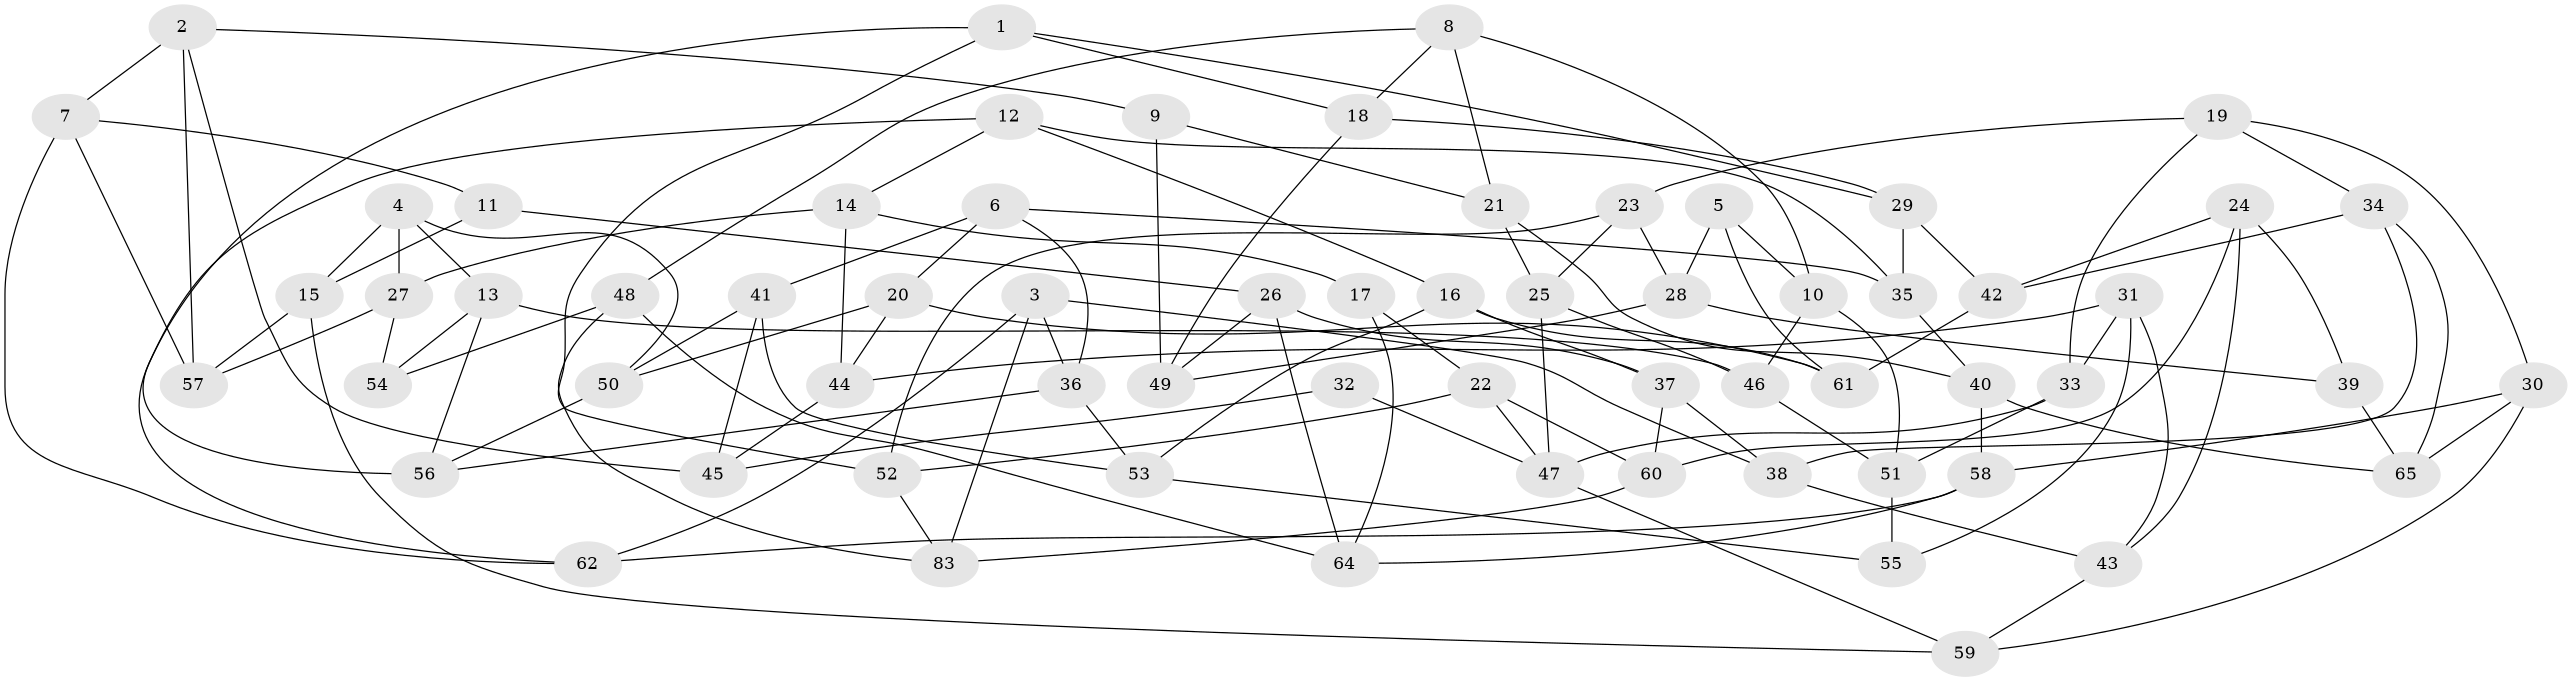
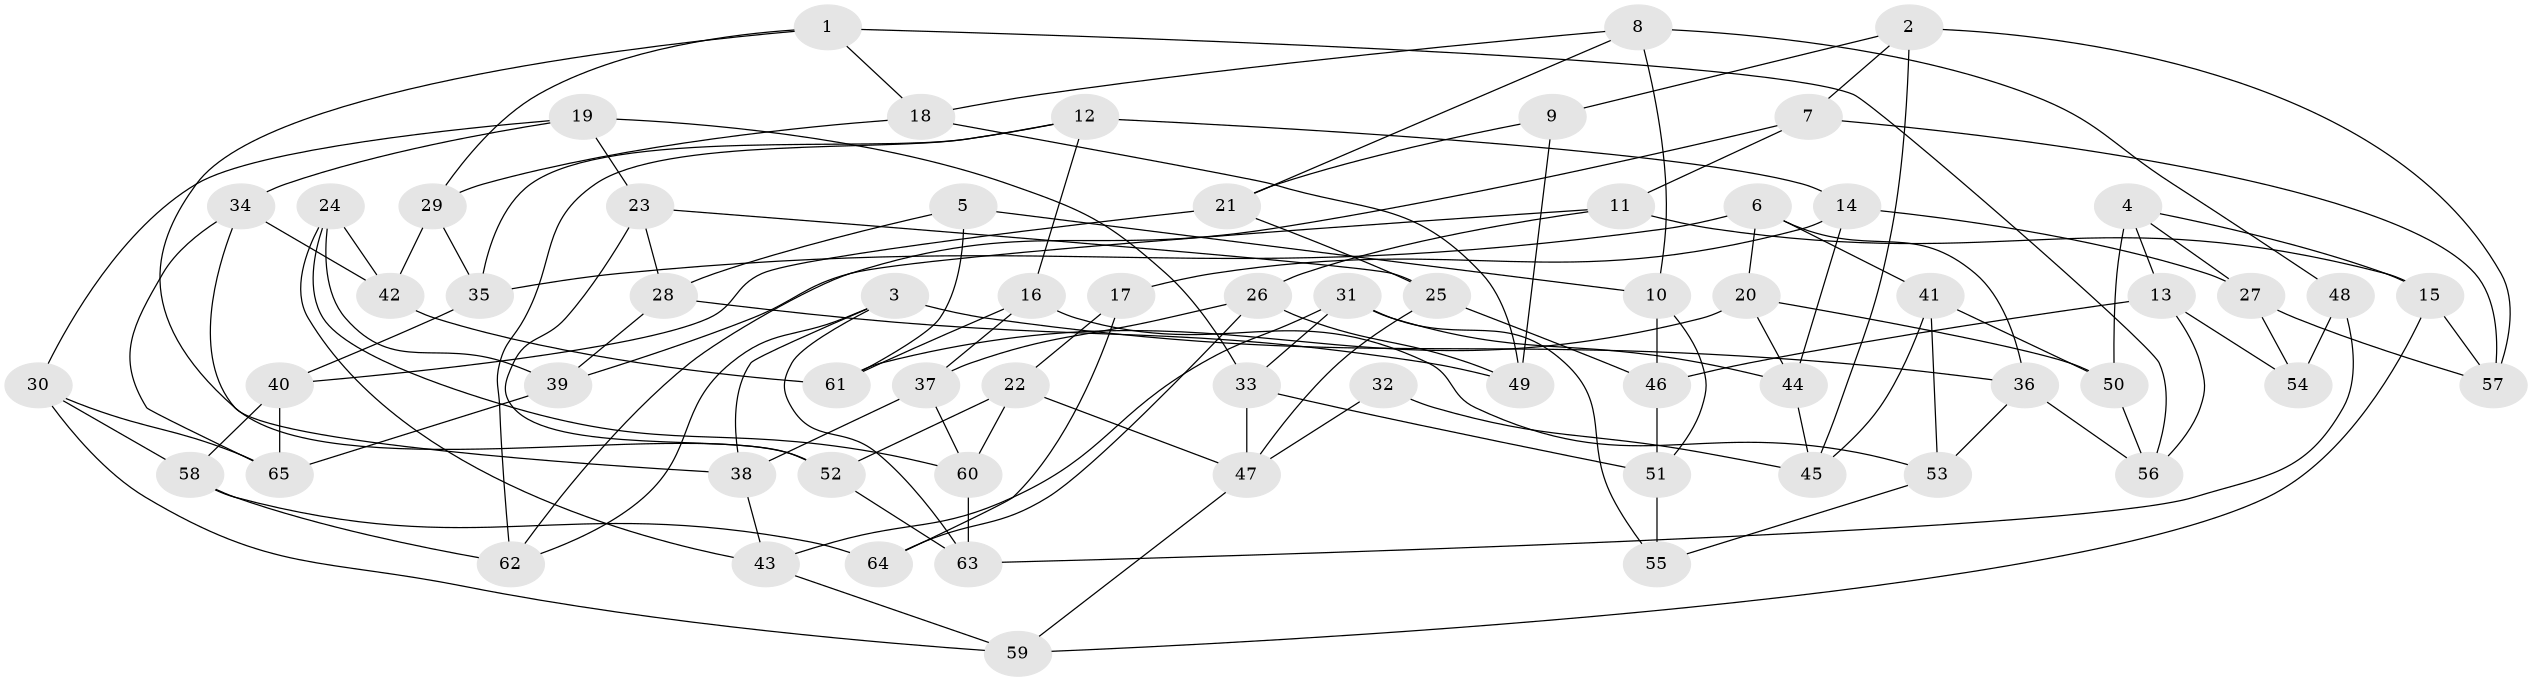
edge "11" -- "39": added
edge "48" -- "64": removed
node "83": label "83" -> "63"
